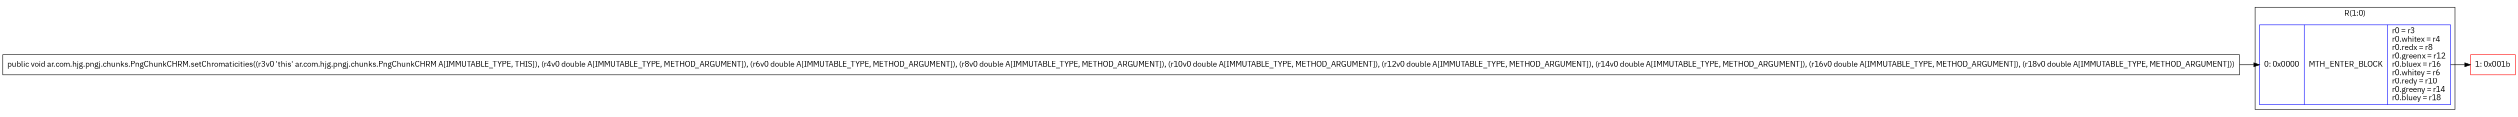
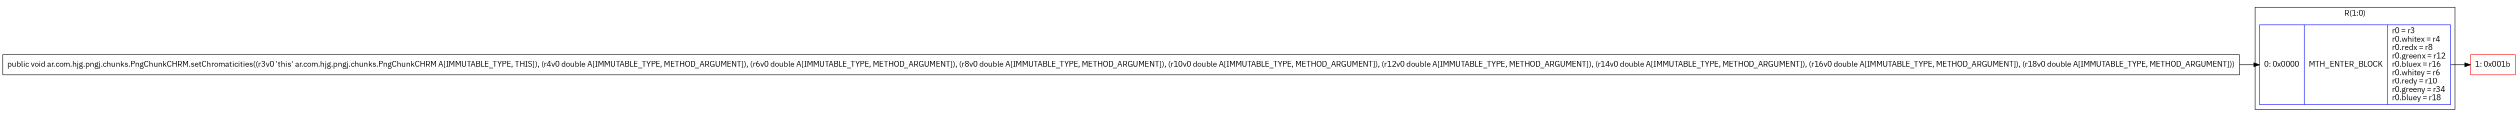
node "0: 0x0000": text "r0.greeny = r14" -> "r0.greeny = r34"
